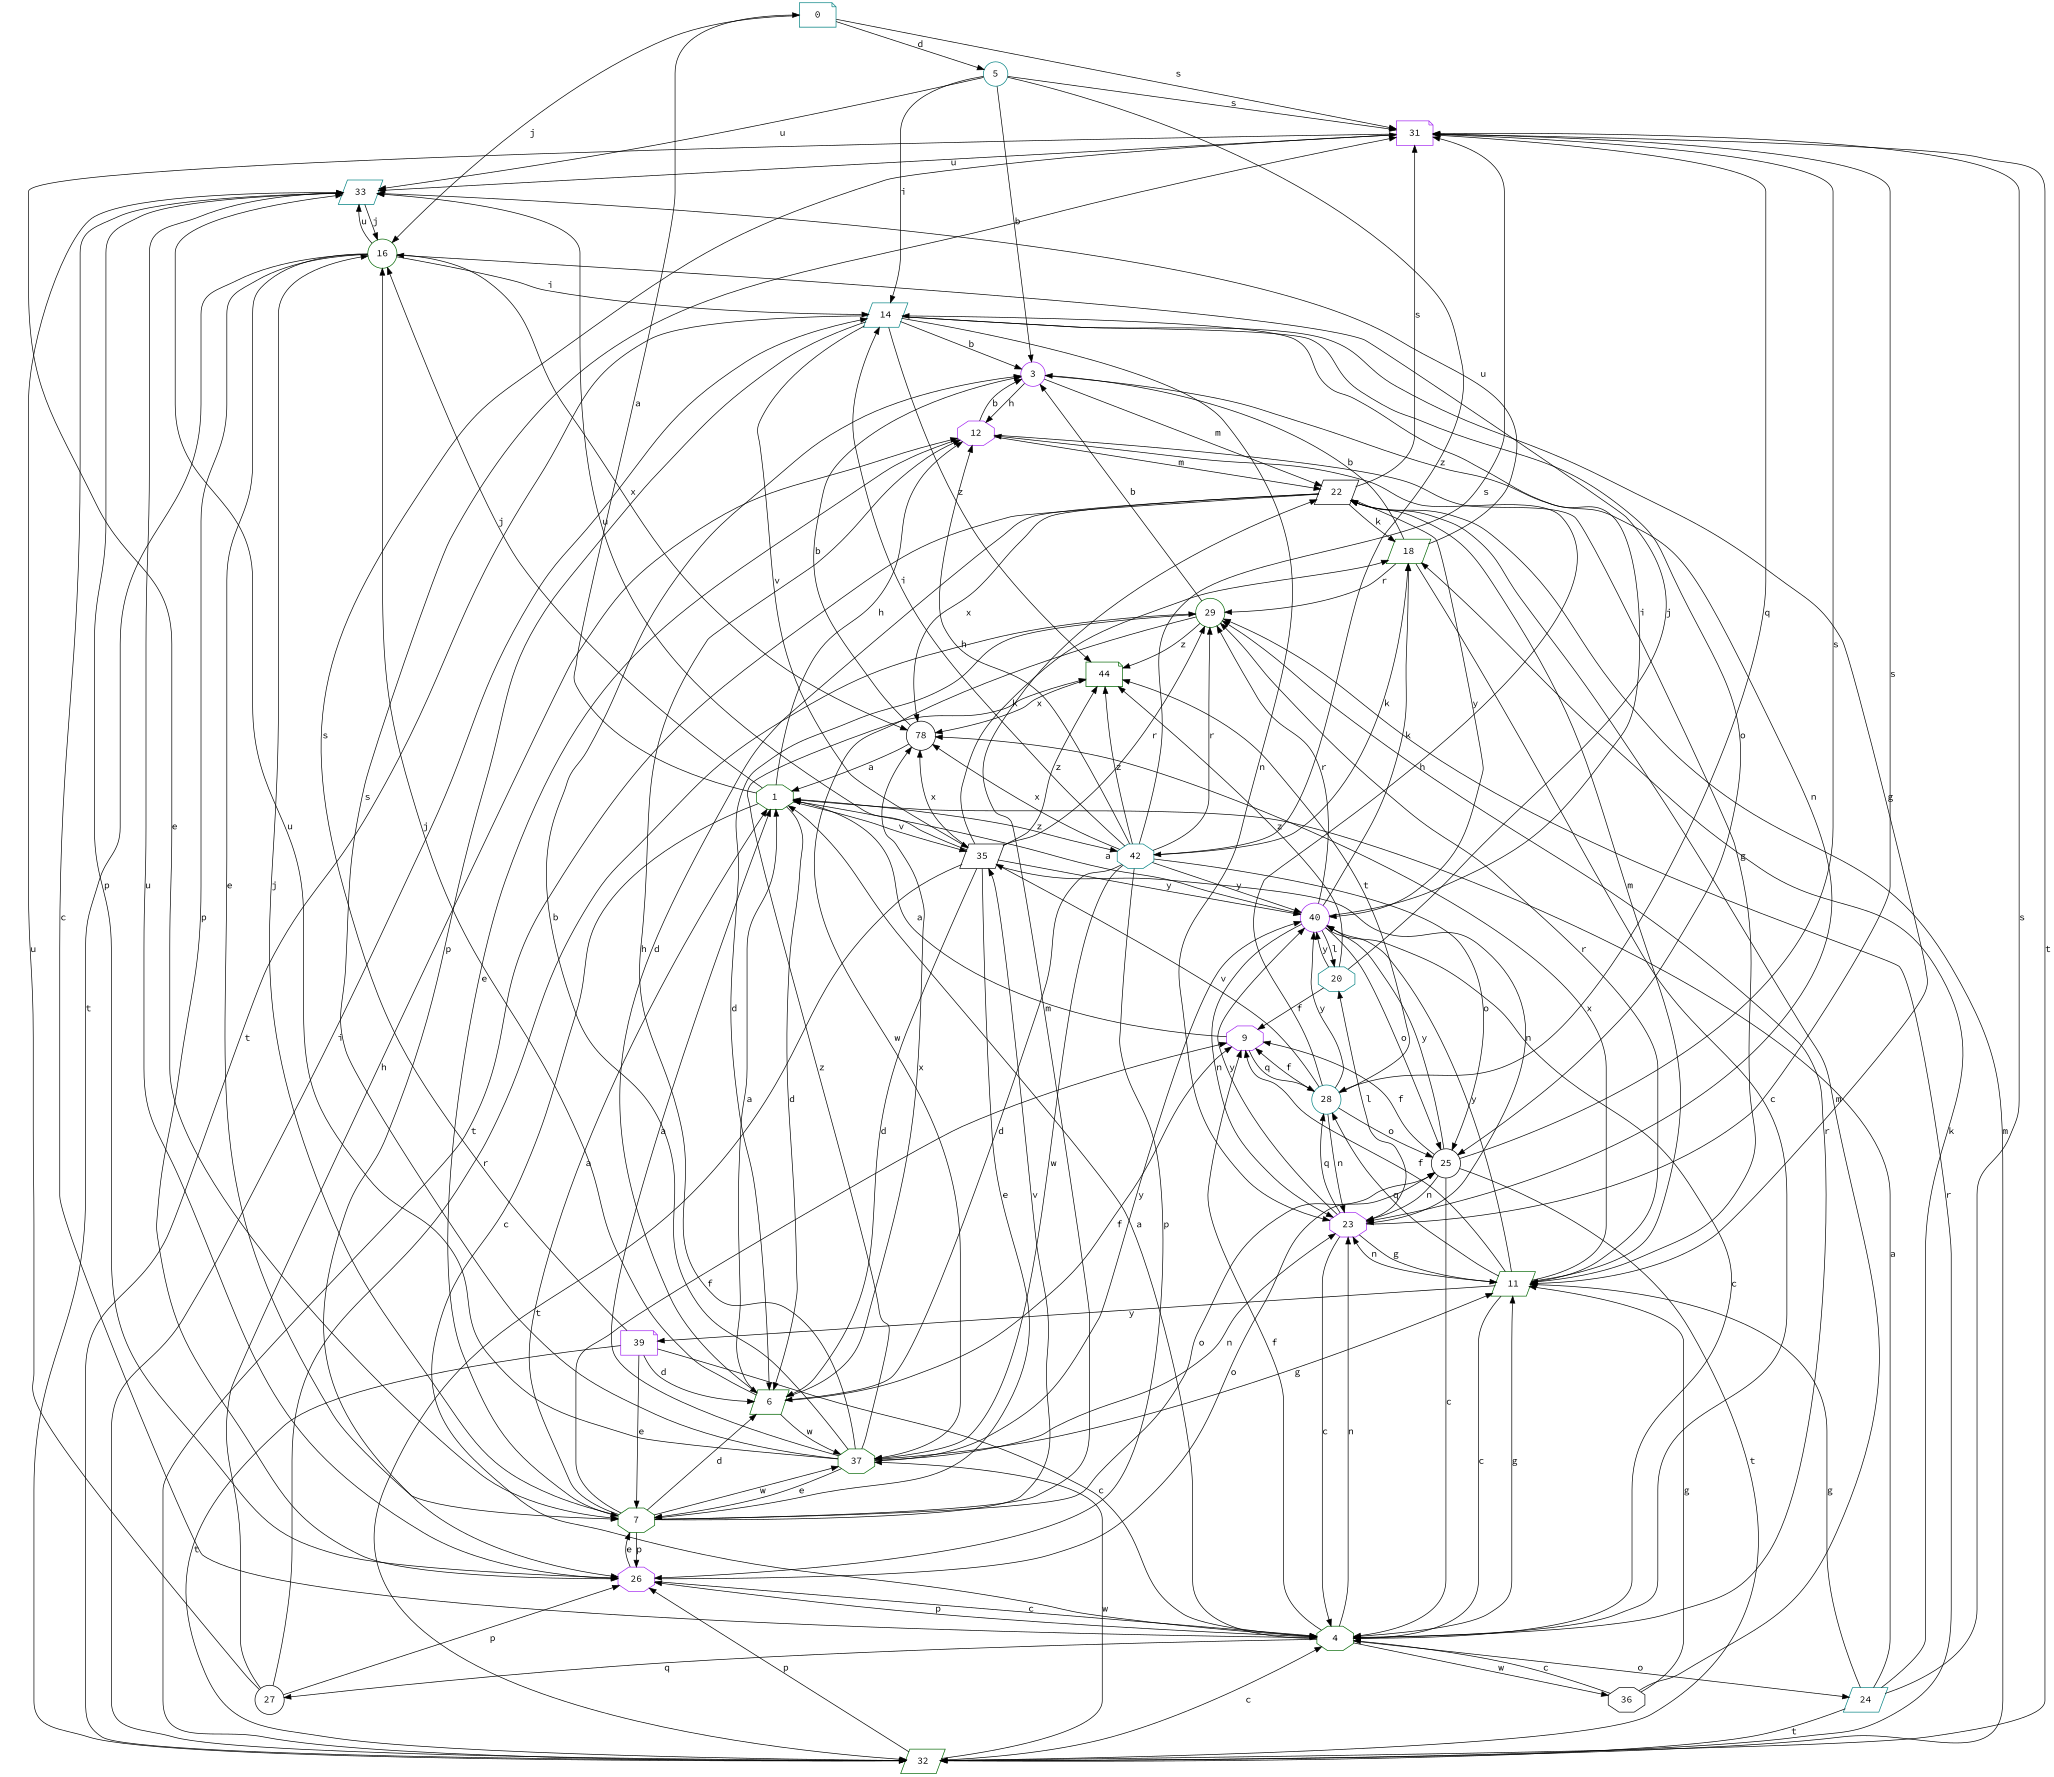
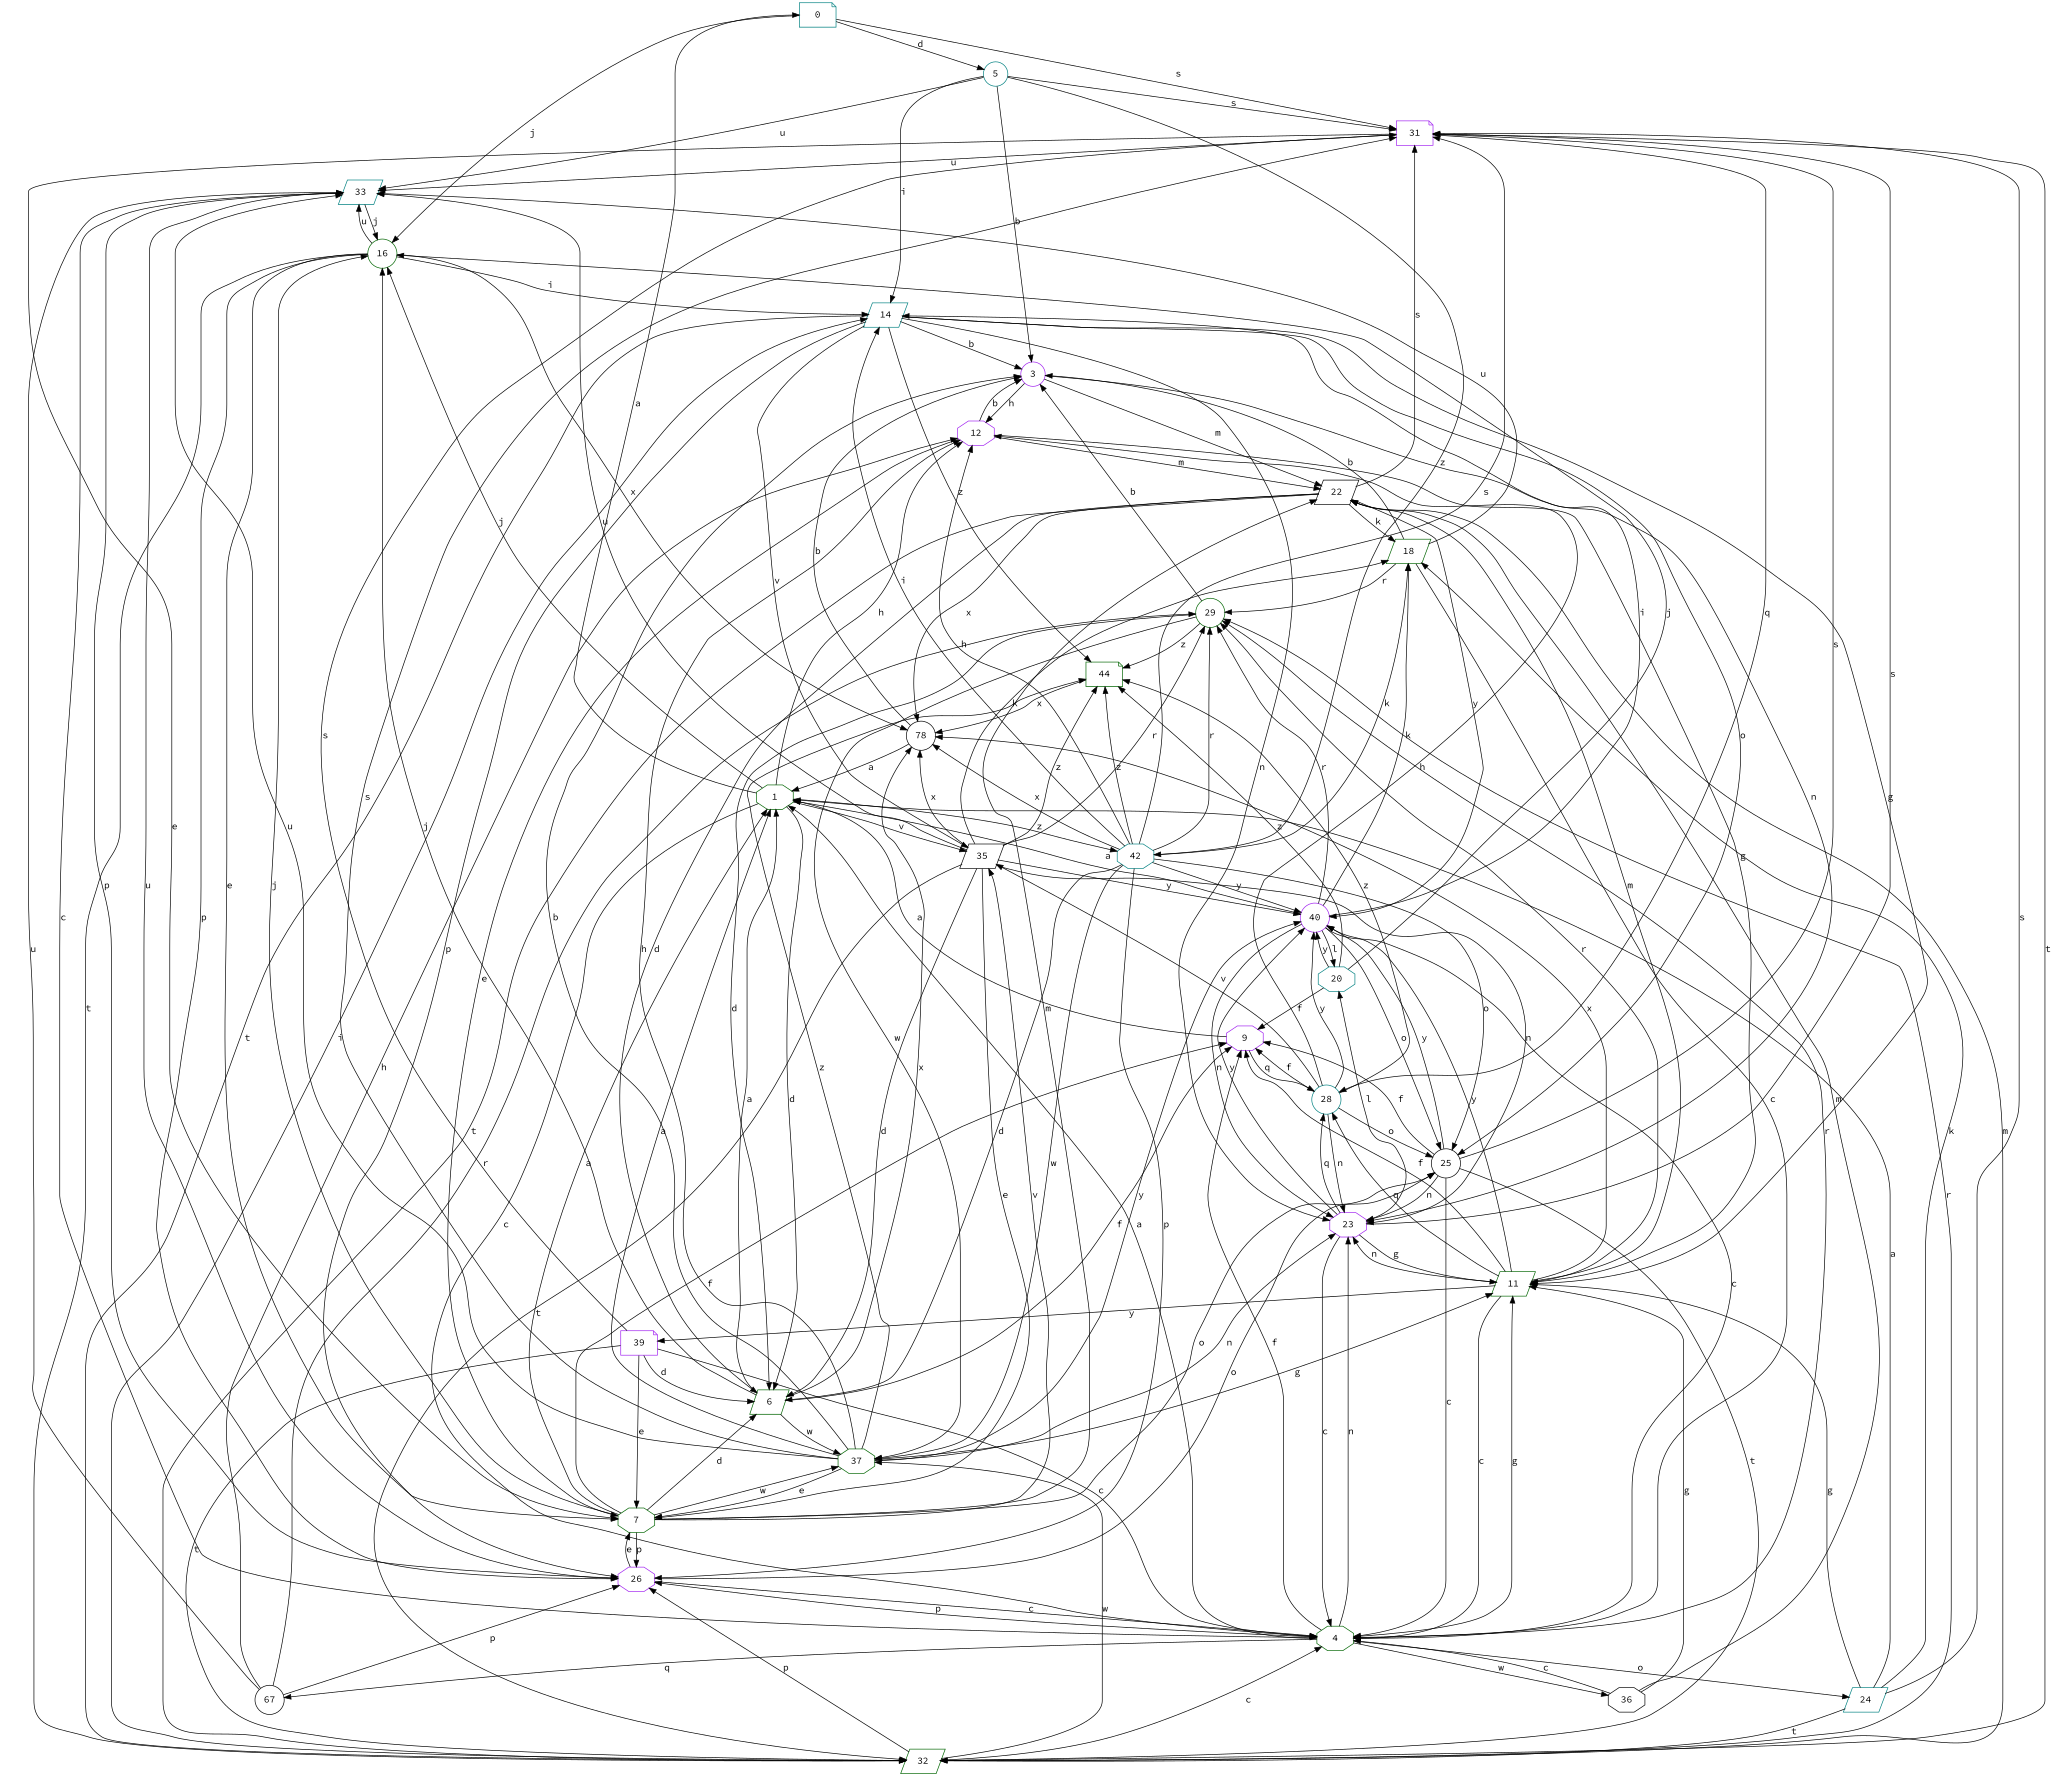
edge "28" -> "44": label "t" -> "z"
node "27": label "27" -> "67"
